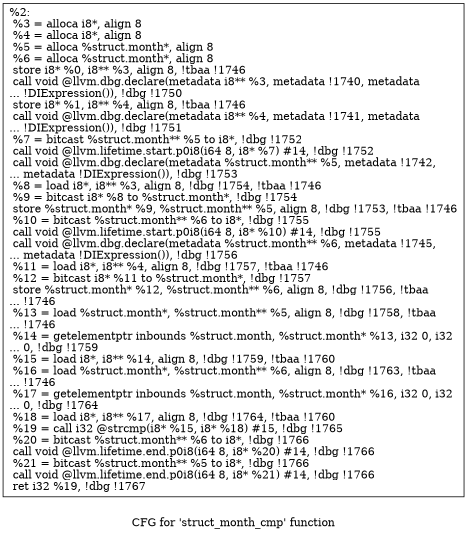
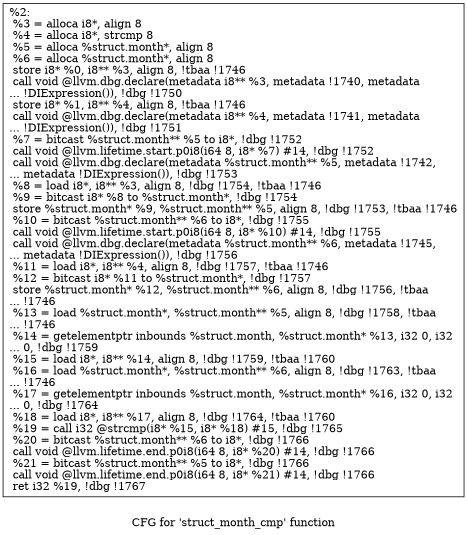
node "%2:": text "%4 = alloca i8*, align 8" -> "%4 = alloca i8*, strcmp 8"
